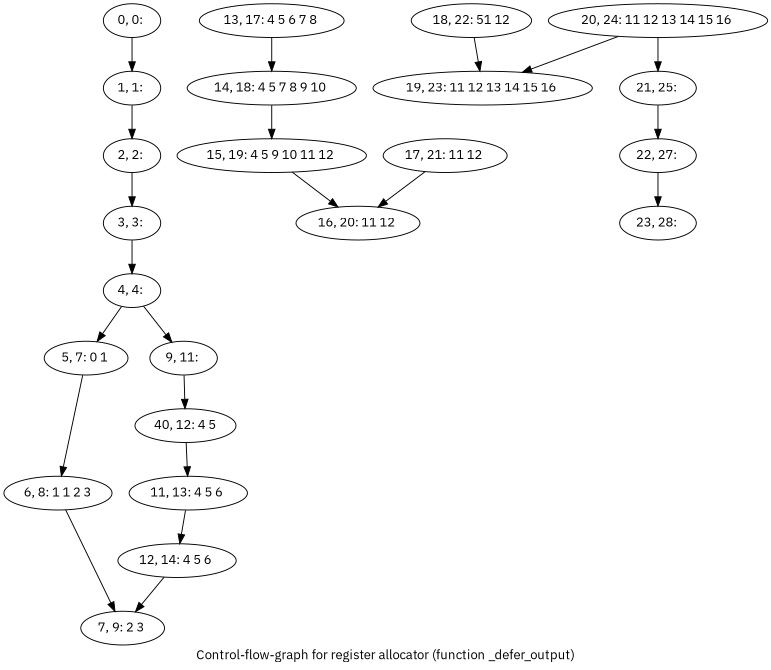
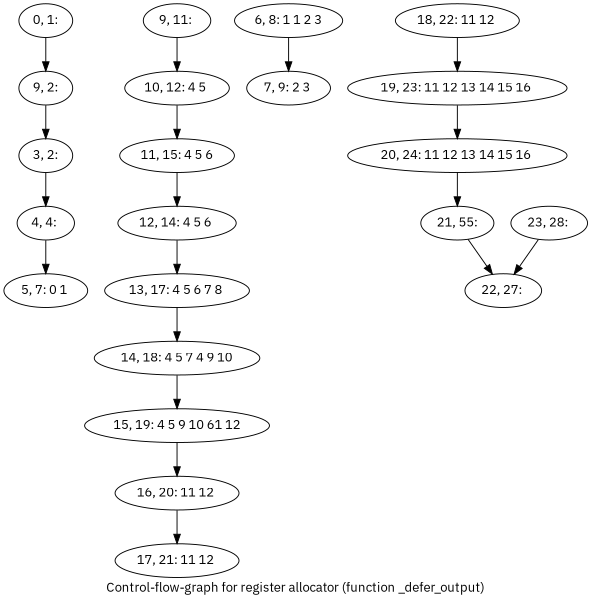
node "0, 0:": removed
node "18, 22: 51 12": label "18, 22: 51 12" -> "18, 22: 11 12"
edge "20, 24: 11 12 13 14 15 16" -> "19, 23: 11 12 13 14 15 16": reversed
node "1, 1:": label "1, 1:" -> "0, 1:"
node "14, 18: 4 5 7 8 9 10": label "14, 18: 4 5 7 8 9 10" -> "14, 18: 4 5 7 4 9 10"
node "21, 25:": label "21, 25:" -> "21, 55:"
node "2, 2:": label "2, 2:" -> "9, 2:"
node "15, 19: 4 5 9 10 11 12": label "15, 19: 4 5 9 10 11 12" -> "15, 19: 4 5 9 10 61 12"
edge "22, 27:" -> "23, 28:": reversed
edge "17, 21: 11 12" -> "16, 20: 11 12": reversed
node "3, 3:": label "3, 3:" -> "3, 2:"
edge "4, 4:" -> "9, 11:": removed
edge "5, 7: 0 1" -> "6, 8: 1 1 2 3": removed
node "40, 12: 4 5": label "40, 12: 4 5" -> "10, 12: 4 5"
node "11, 13: 4 5 6": label "11, 13: 4 5 6" -> "11, 15: 4 5 6"
edge "12, 14: 4 5 6" -> "7, 9: 2 3": now "12, 14: 4 5 6" -> "13, 17: 4 5 6 7 8"
